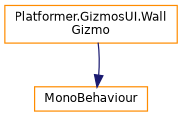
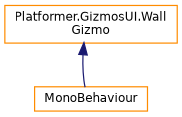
edge "Platformer.GizmosUI.Wall Gizmo" -> "MonoBehaviour": reversed
